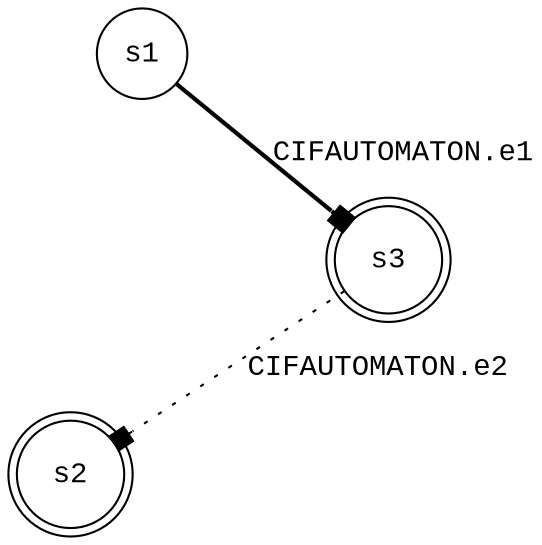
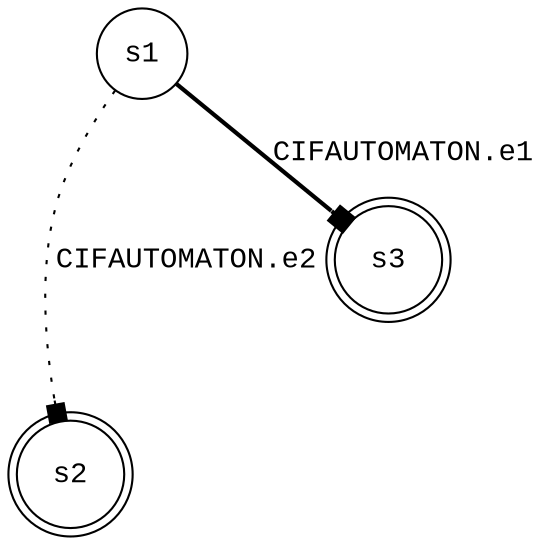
edge "s3" -> "s2": now "s1" -> "s2"
